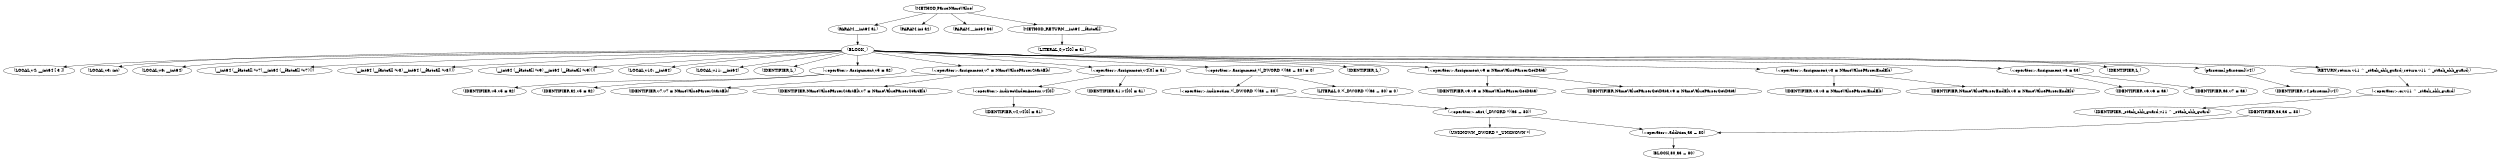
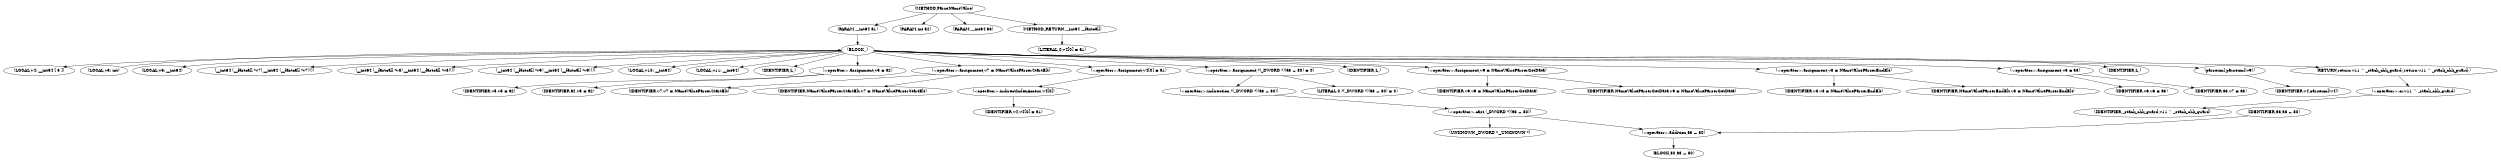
edge "(BLOCK,,)" -> "(LOCAL,v3: int)": reversed
node "(parsexml,parsexml(v4))": label "(parsexml,parsexml(v4))" -> "(parsexml,parsexml(v9))"
node "(IDENTIFIER,a1,v4[0] = a1)": removed
